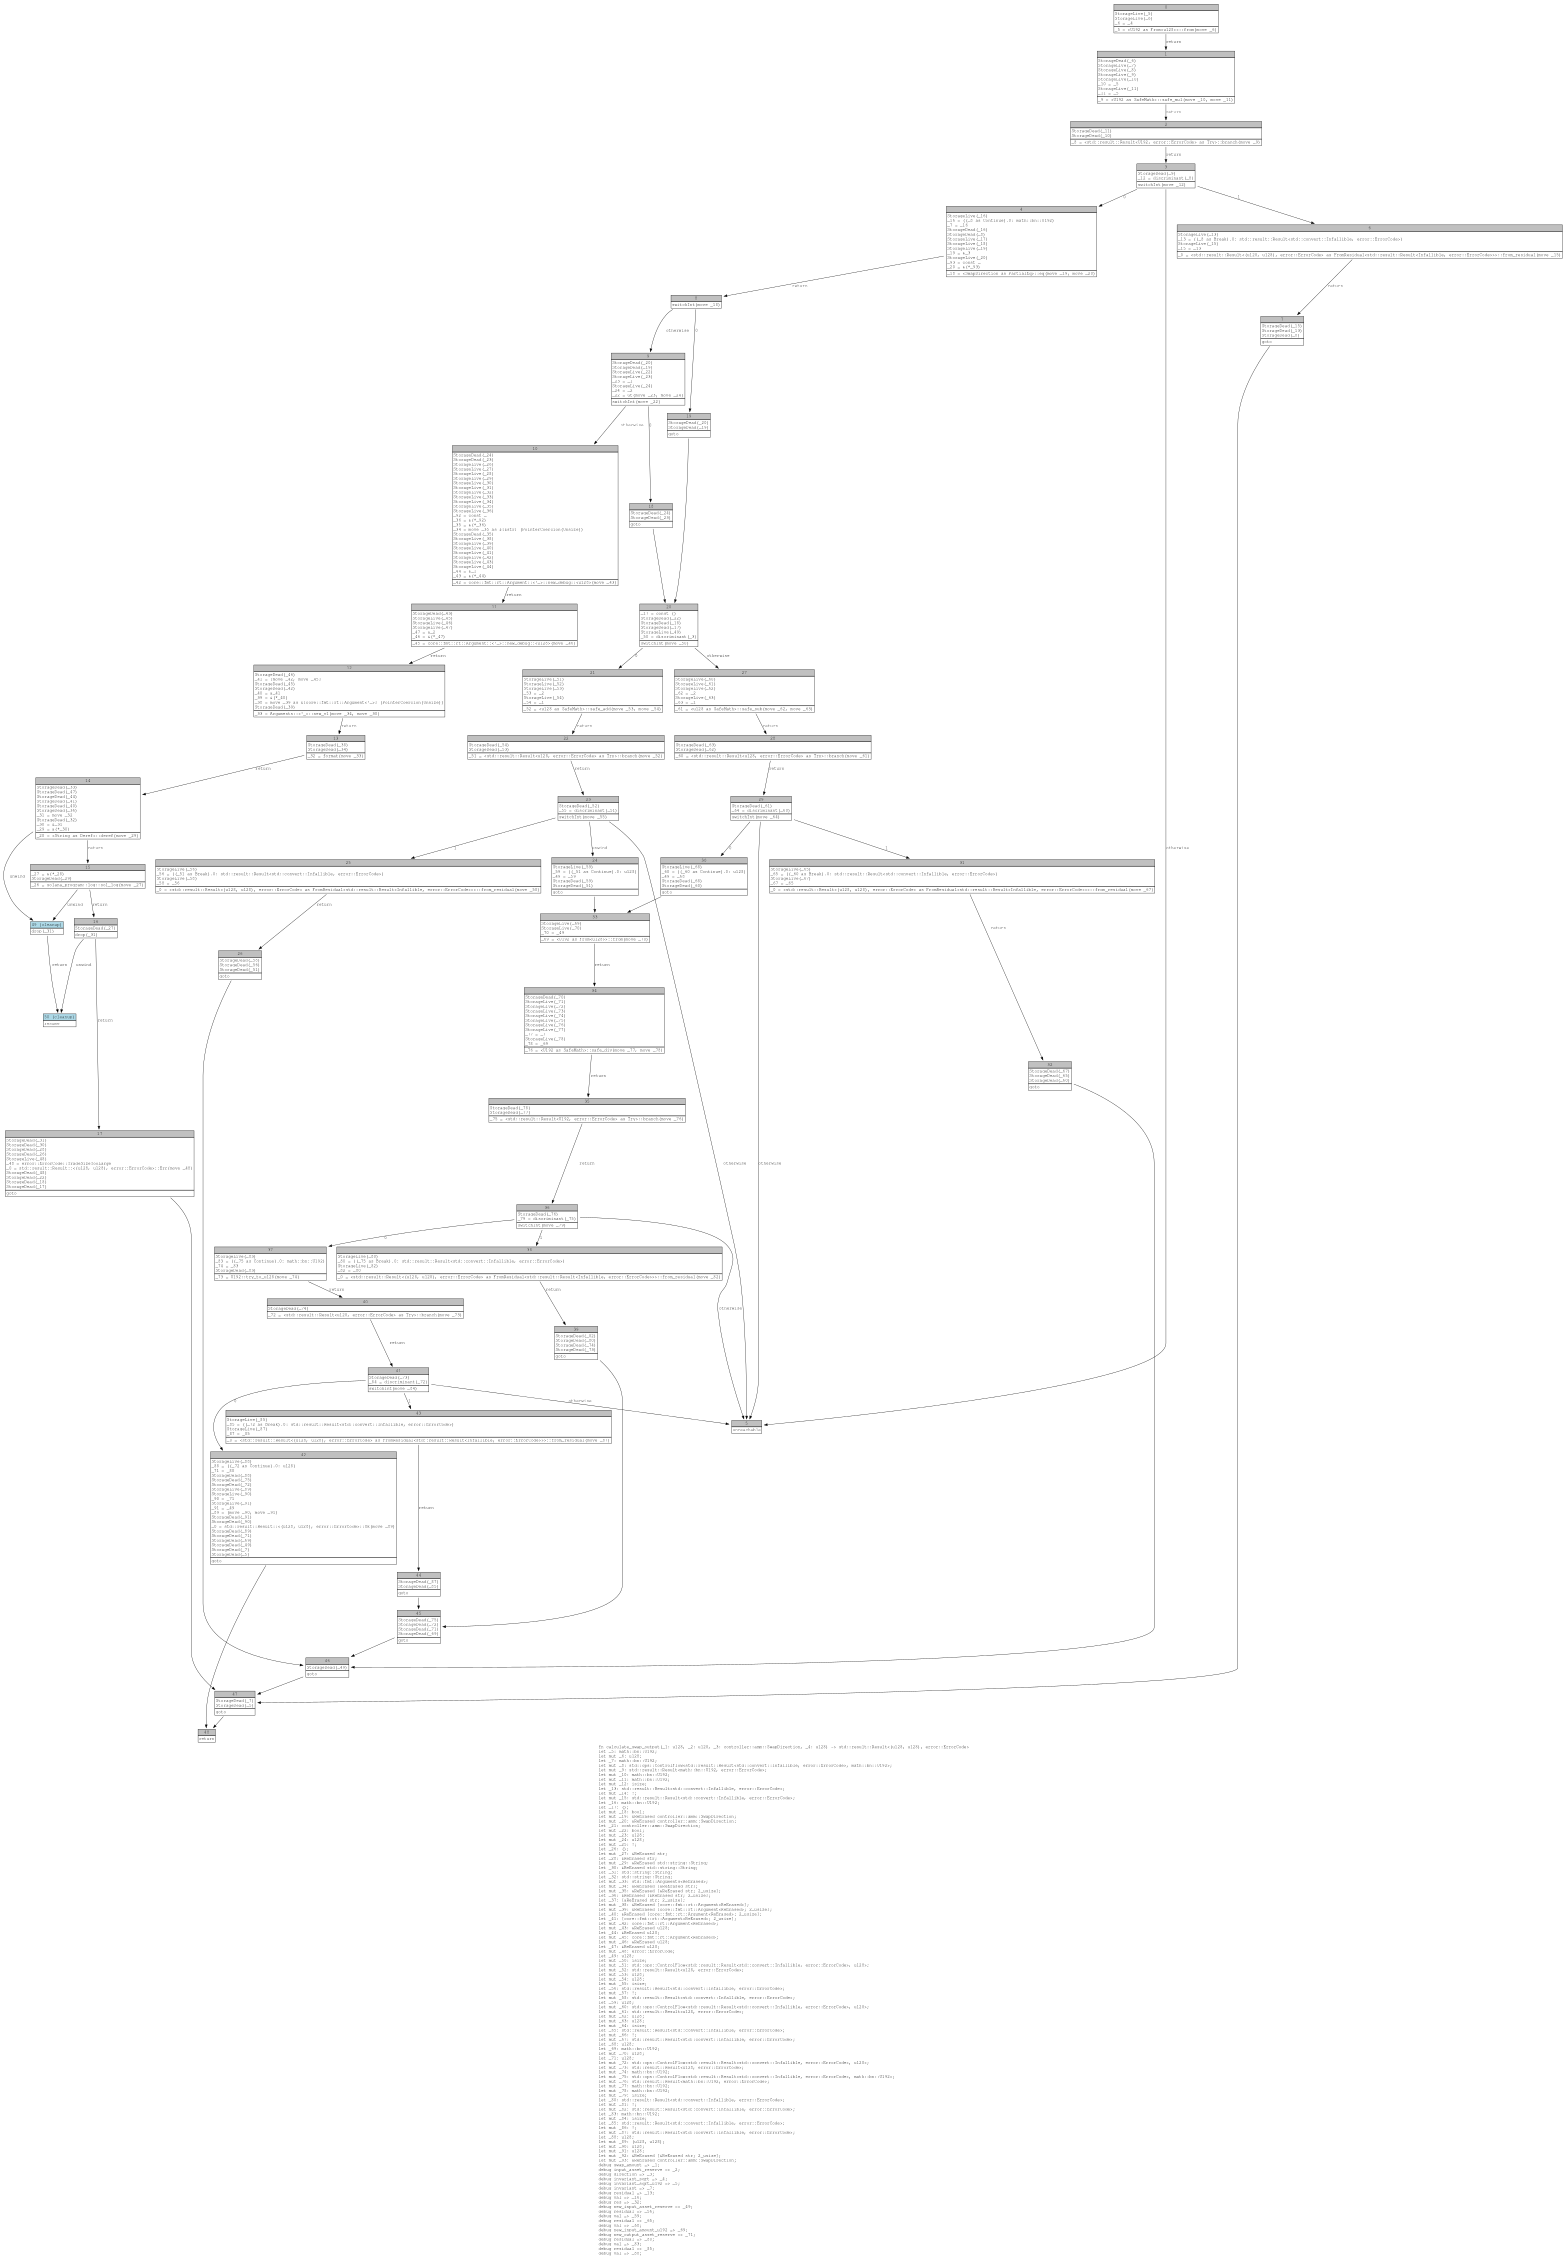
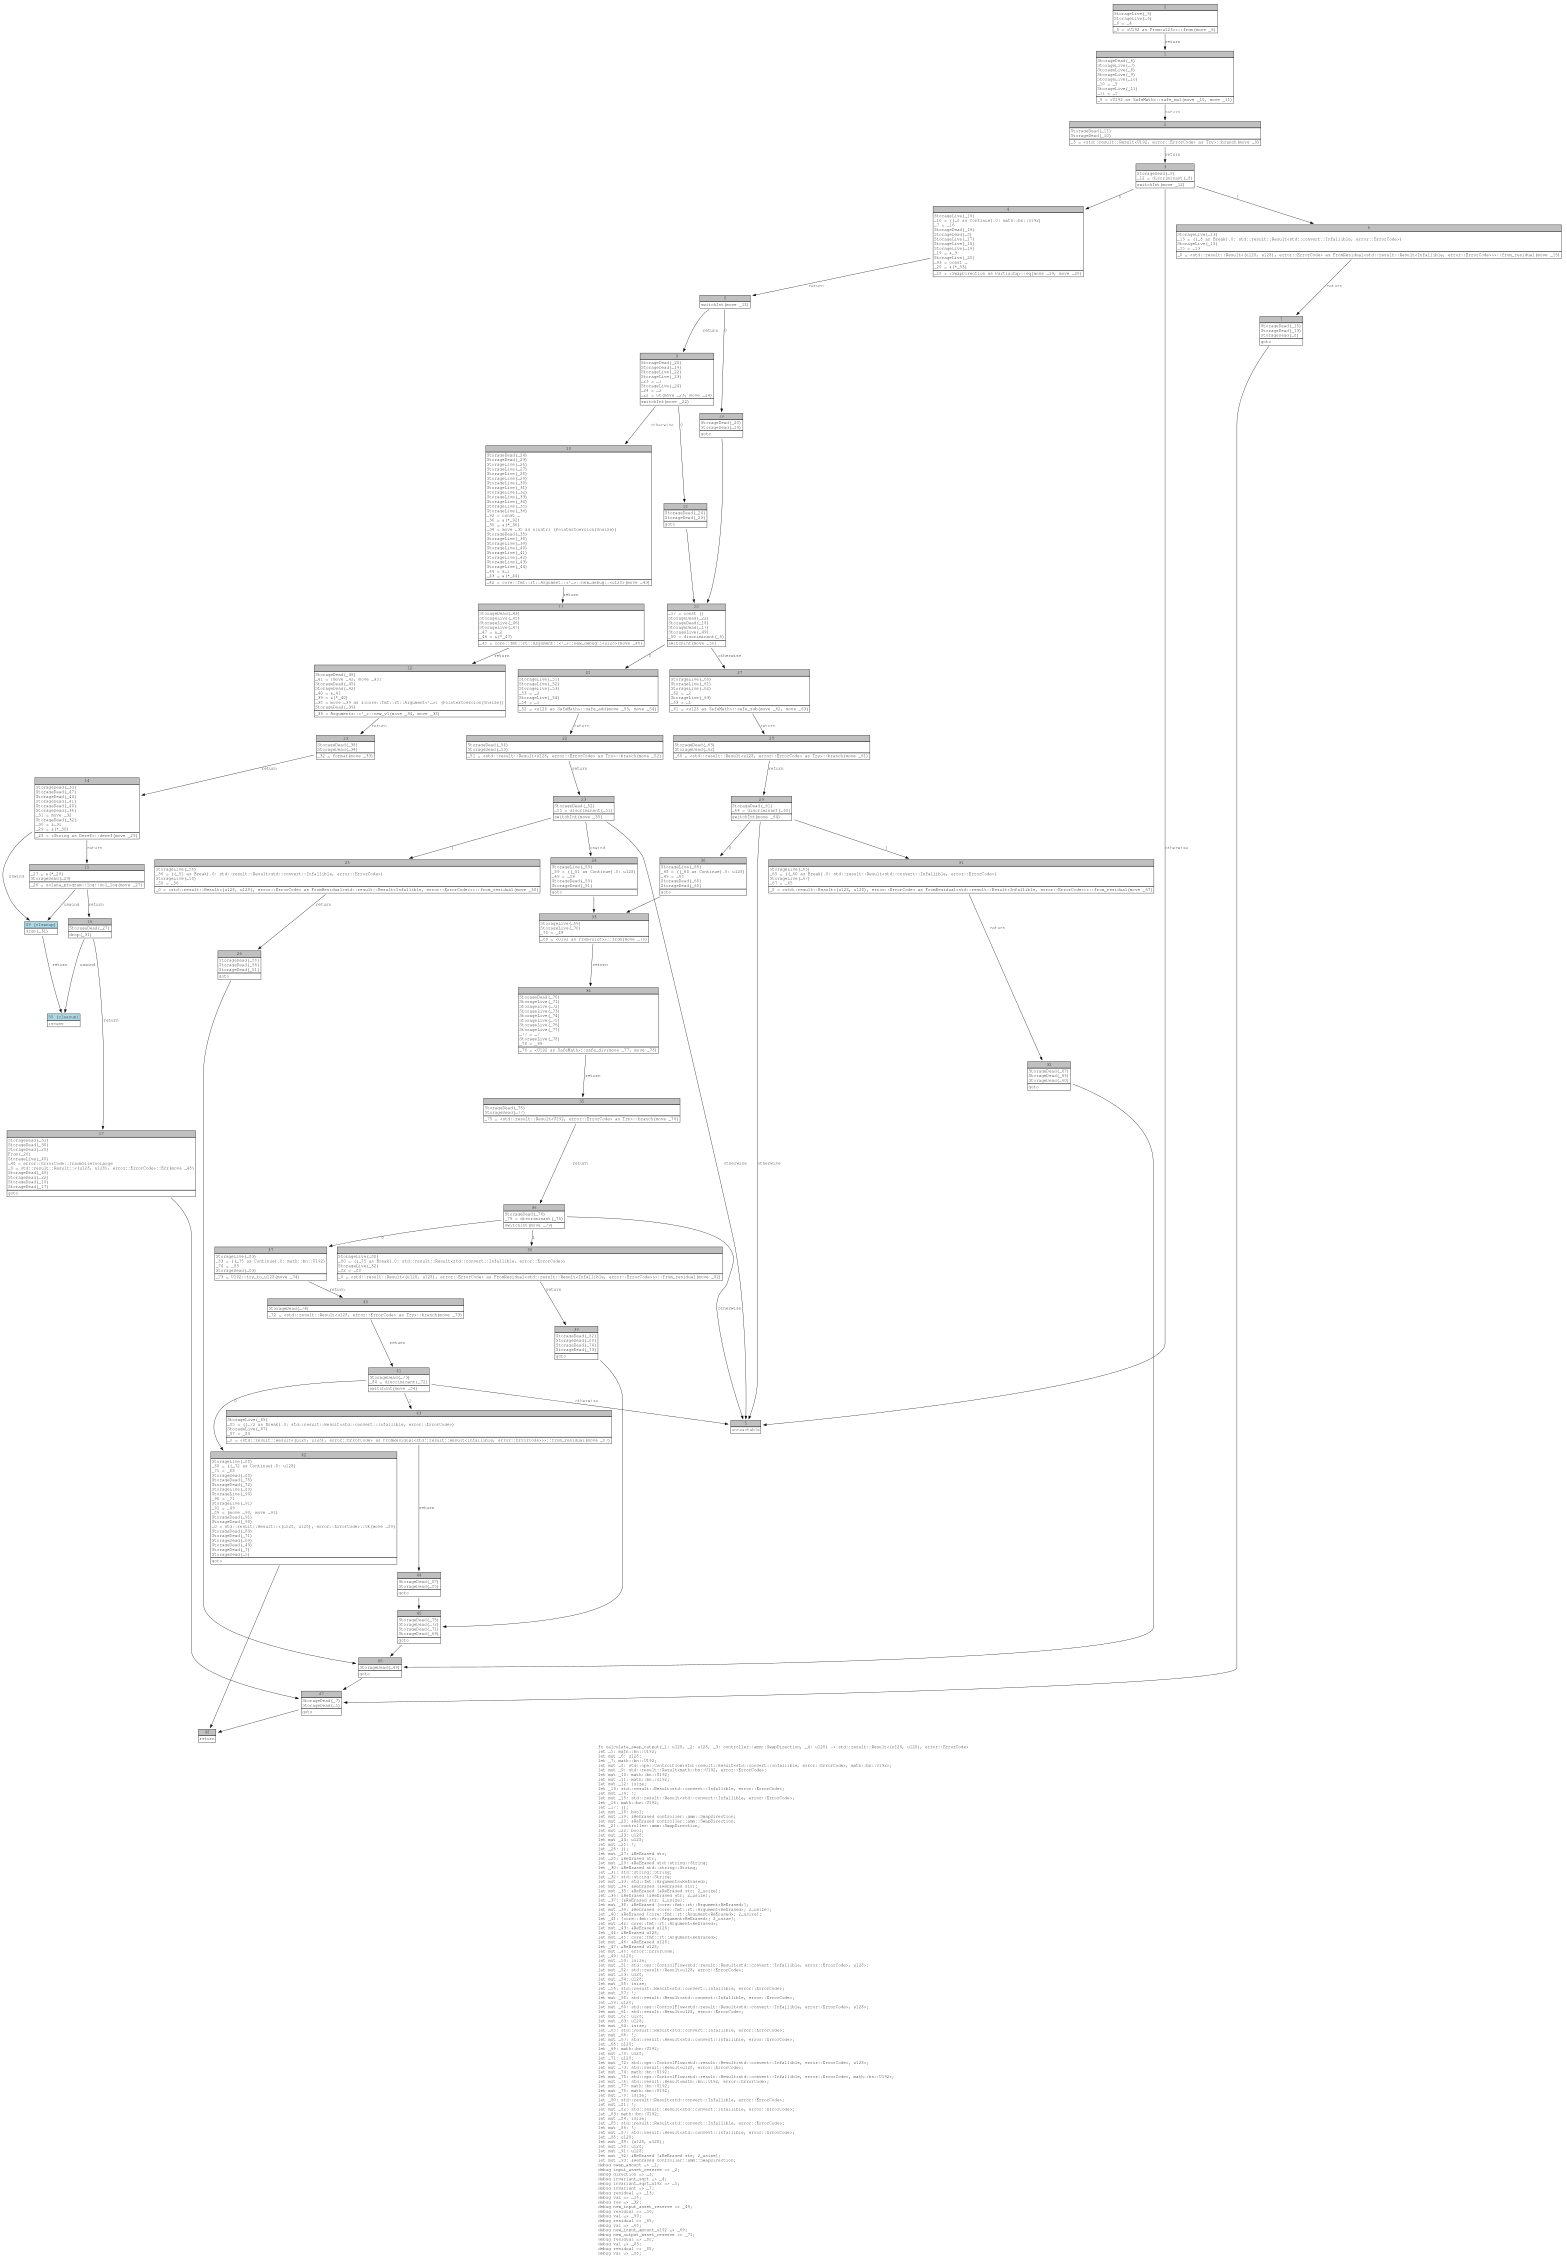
edge "8" -> "9": label "otherwise" -> "return"
node "17": text "StorageDead(_26)" -> "From(_26)"
